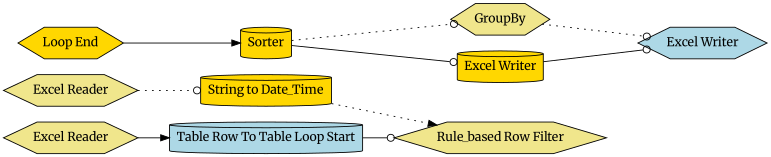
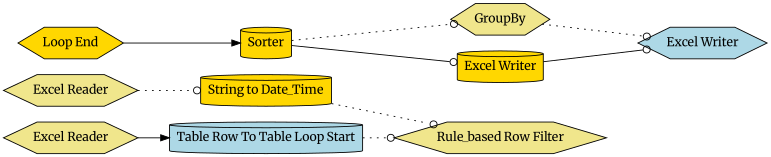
edge "String to Date_Time" -> "Rule_based Row Filter": arrowhead normal -> odot
edge "Table Row To Table Loop Start" -> "Rule_based Row Filter": style solid -> dotted
